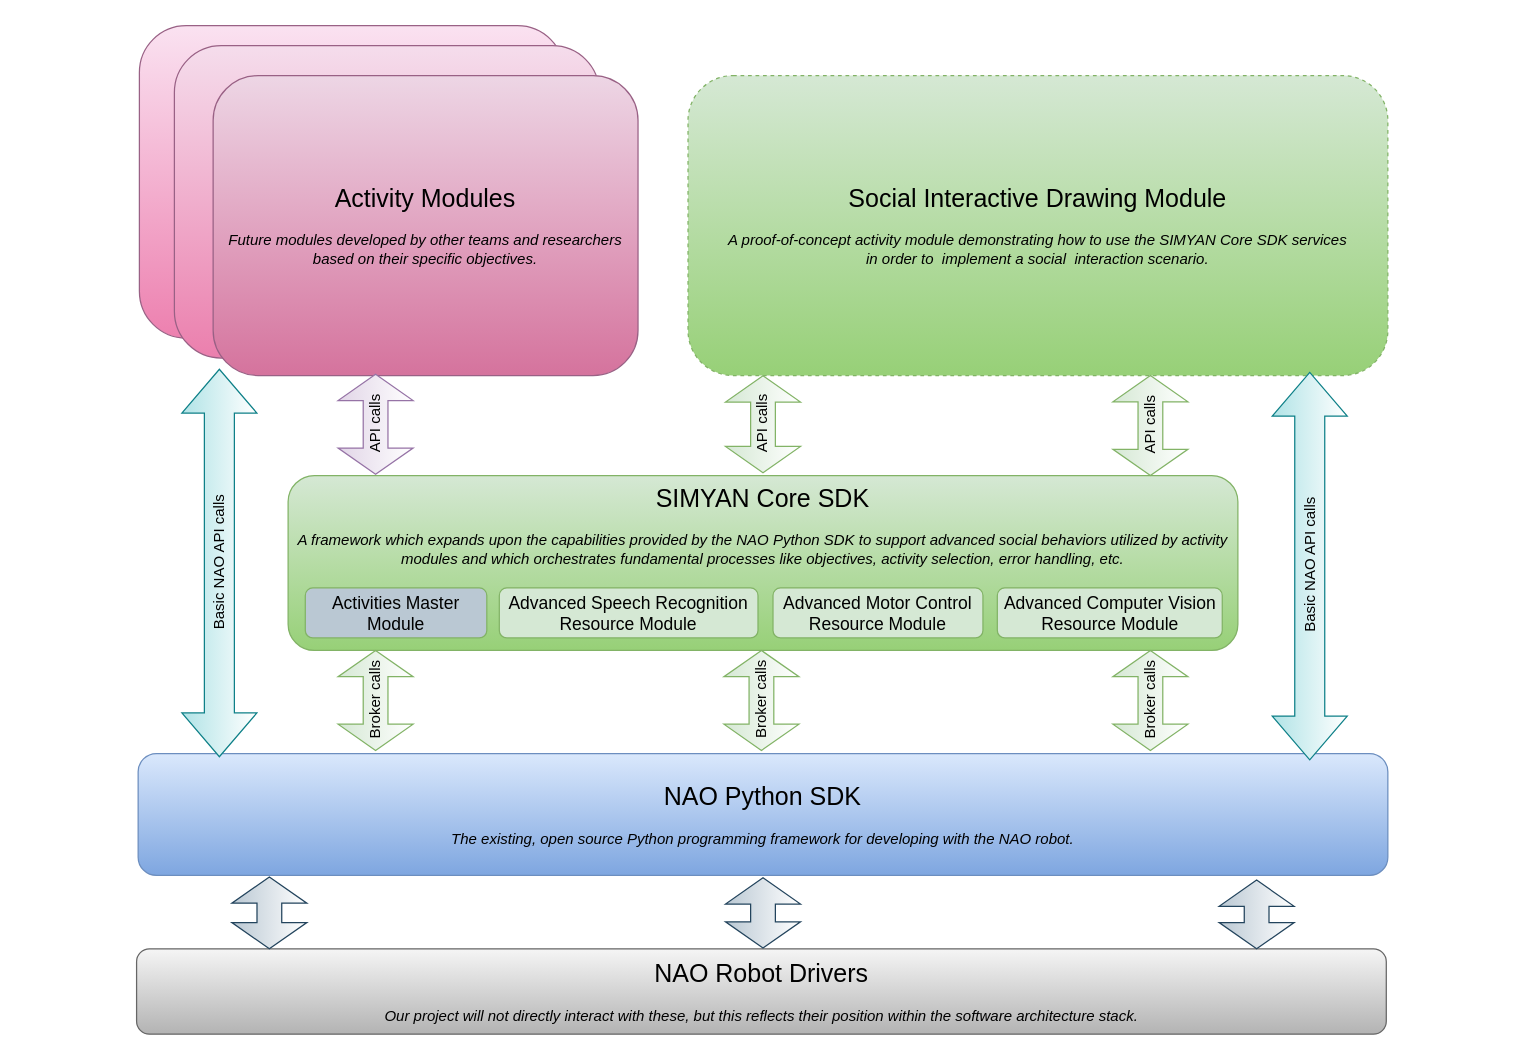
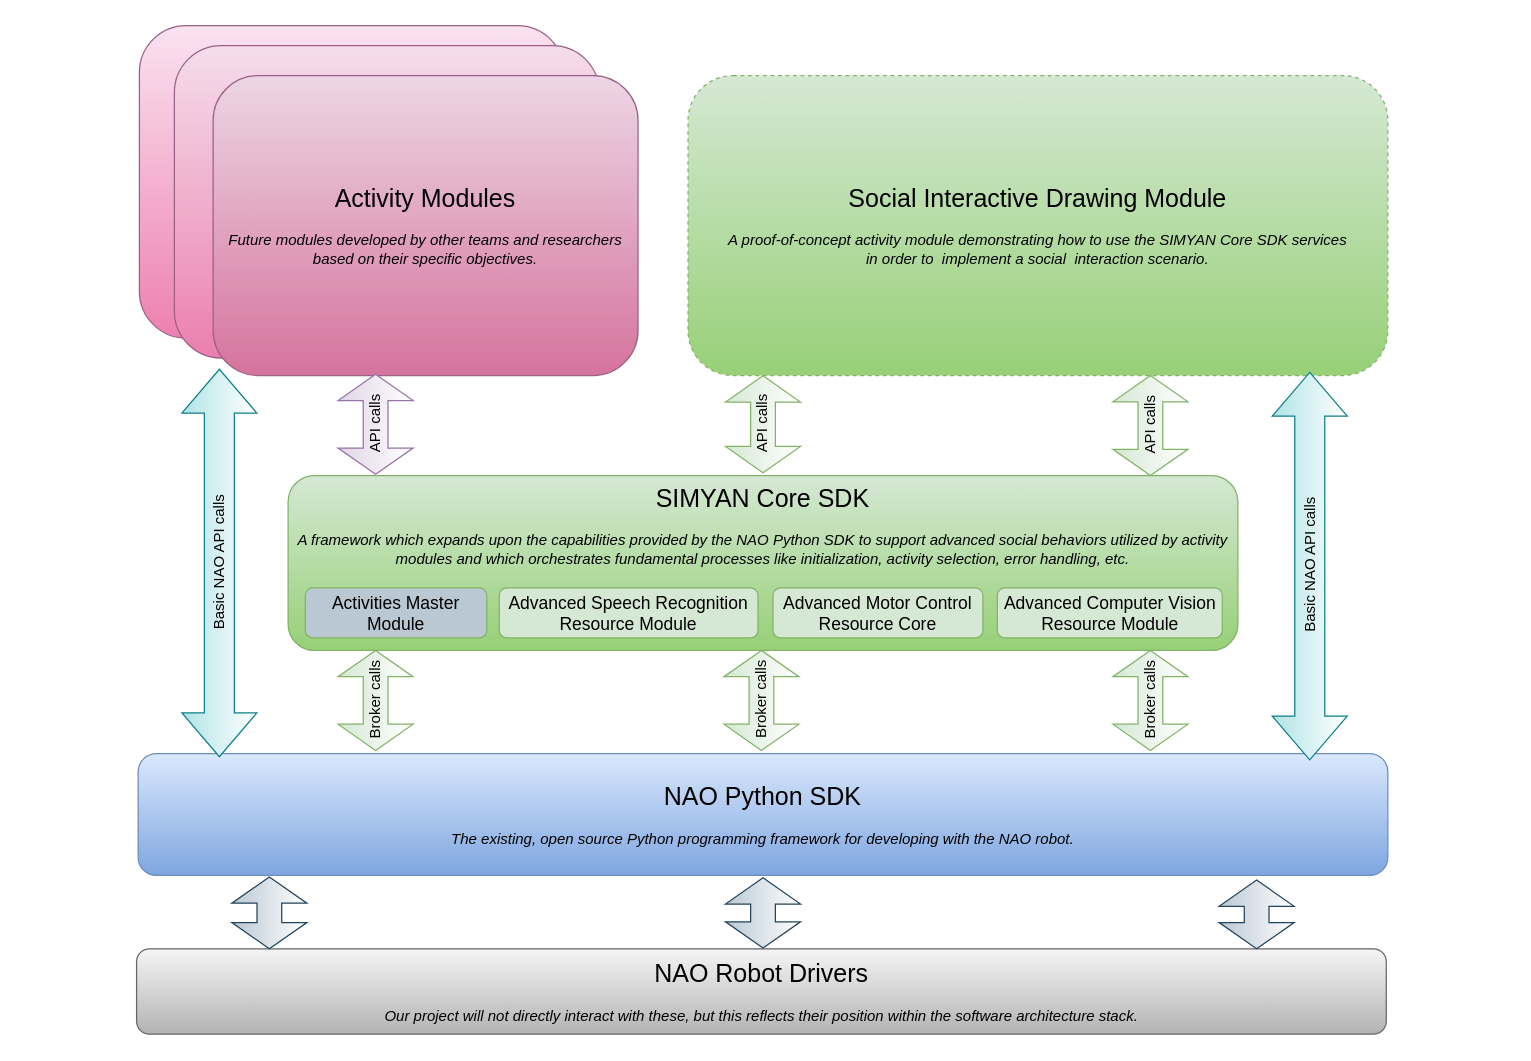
node "SIMYAN Core SDK A framework which expands upon the capabilities provided by the NAO Python SDK to support advanced social behaviors utilized by activity modules and which orchestrates fundamental processes like objectives, activity selection, error handling, etc.": label "SIMYAN Core SDK A framework which expands upon the capabilities provided by the NAO Python SDK to support advanced social behaviors utilized by activity modules and which orchestrates fundamental processes like objectives, activity selection, error handling, etc." -> "SIMYAN Core SDK A framework which expands upon the capabilities provided by the NAO Python SDK to support advanced social behaviors utilized by activity modules and which orchestrates fundamental processes like initialization, activity selection, error handling, etc."
node "Advanced Motor Control Resource Module": label "Advanced Motor Control Resource Module" -> "Advanced Motor Control Resource Core"
